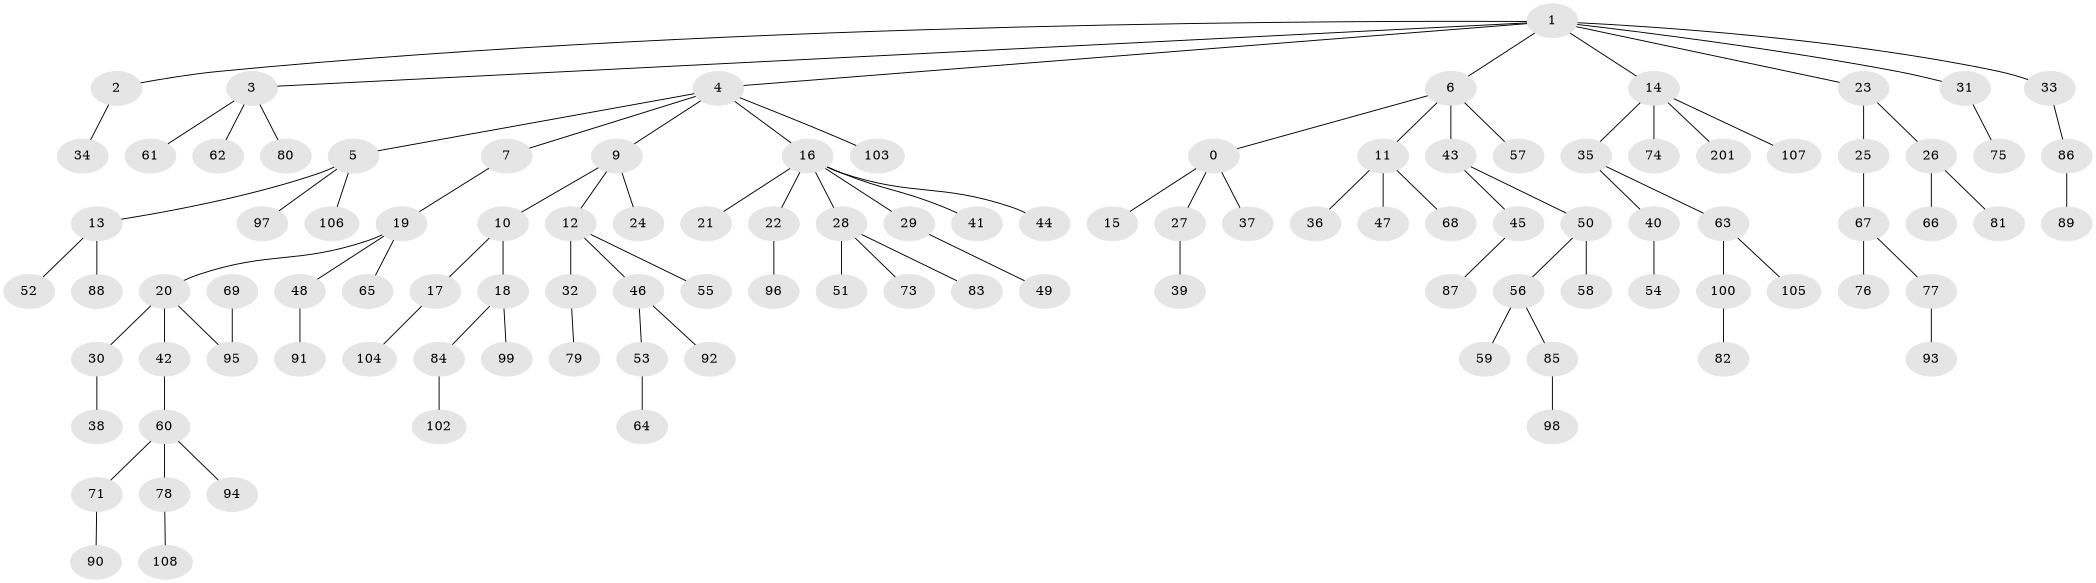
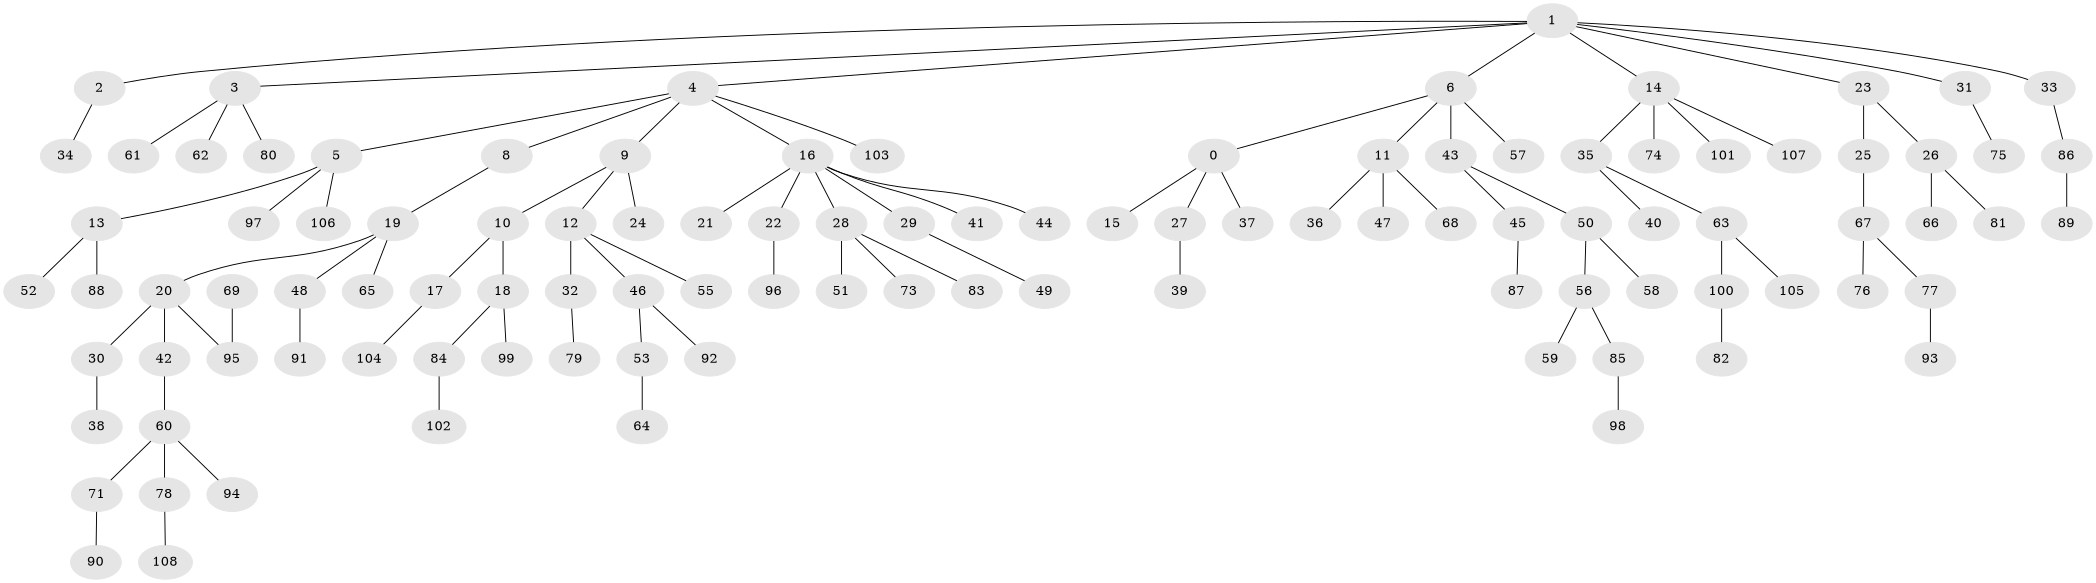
node "7": label "7" -> "8"
node "201": label "201" -> "101"
node "54": removed
